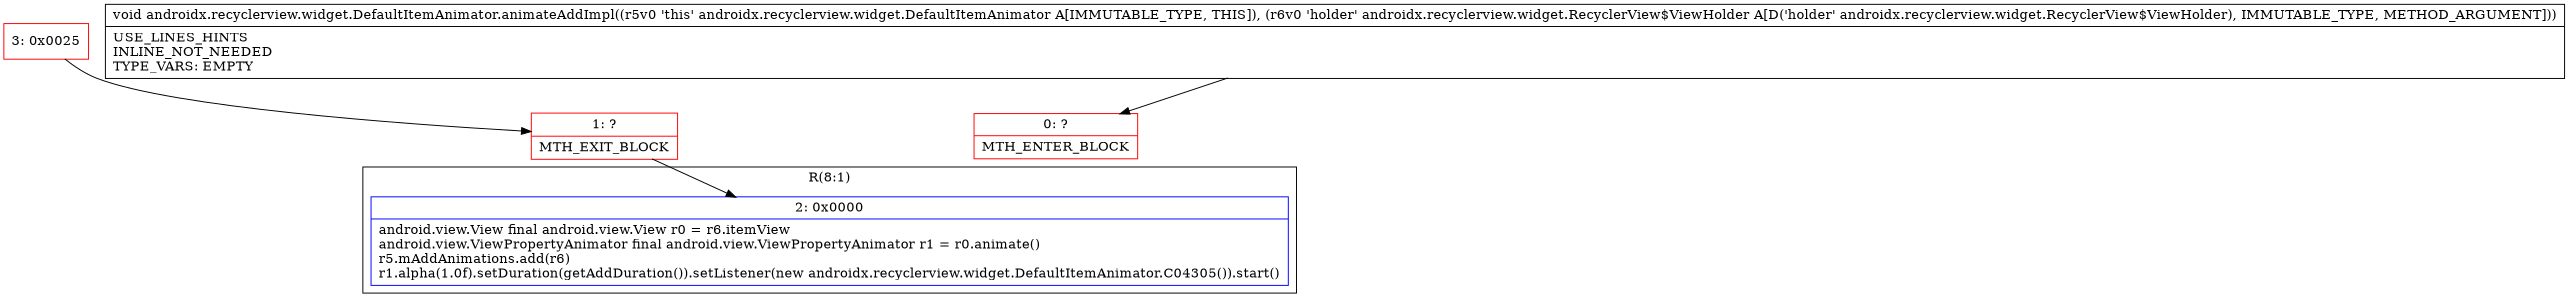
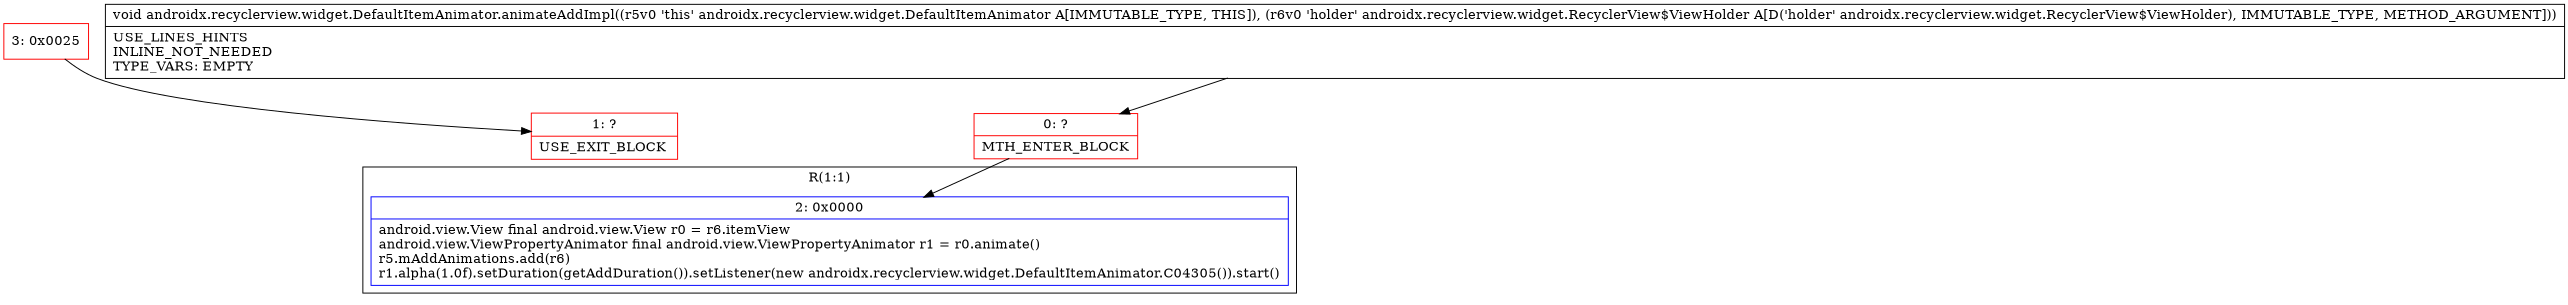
node "1: ?": text "MTH_EXIT_BLOCK" -> "USE_EXIT_BLOCK"
edge "1: ?" -> "2: 0x0000": now "0: ?" -> "2: 0x0000"
cluster "R(8:1)": label "R(8:1)" -> "R(1:1)"
